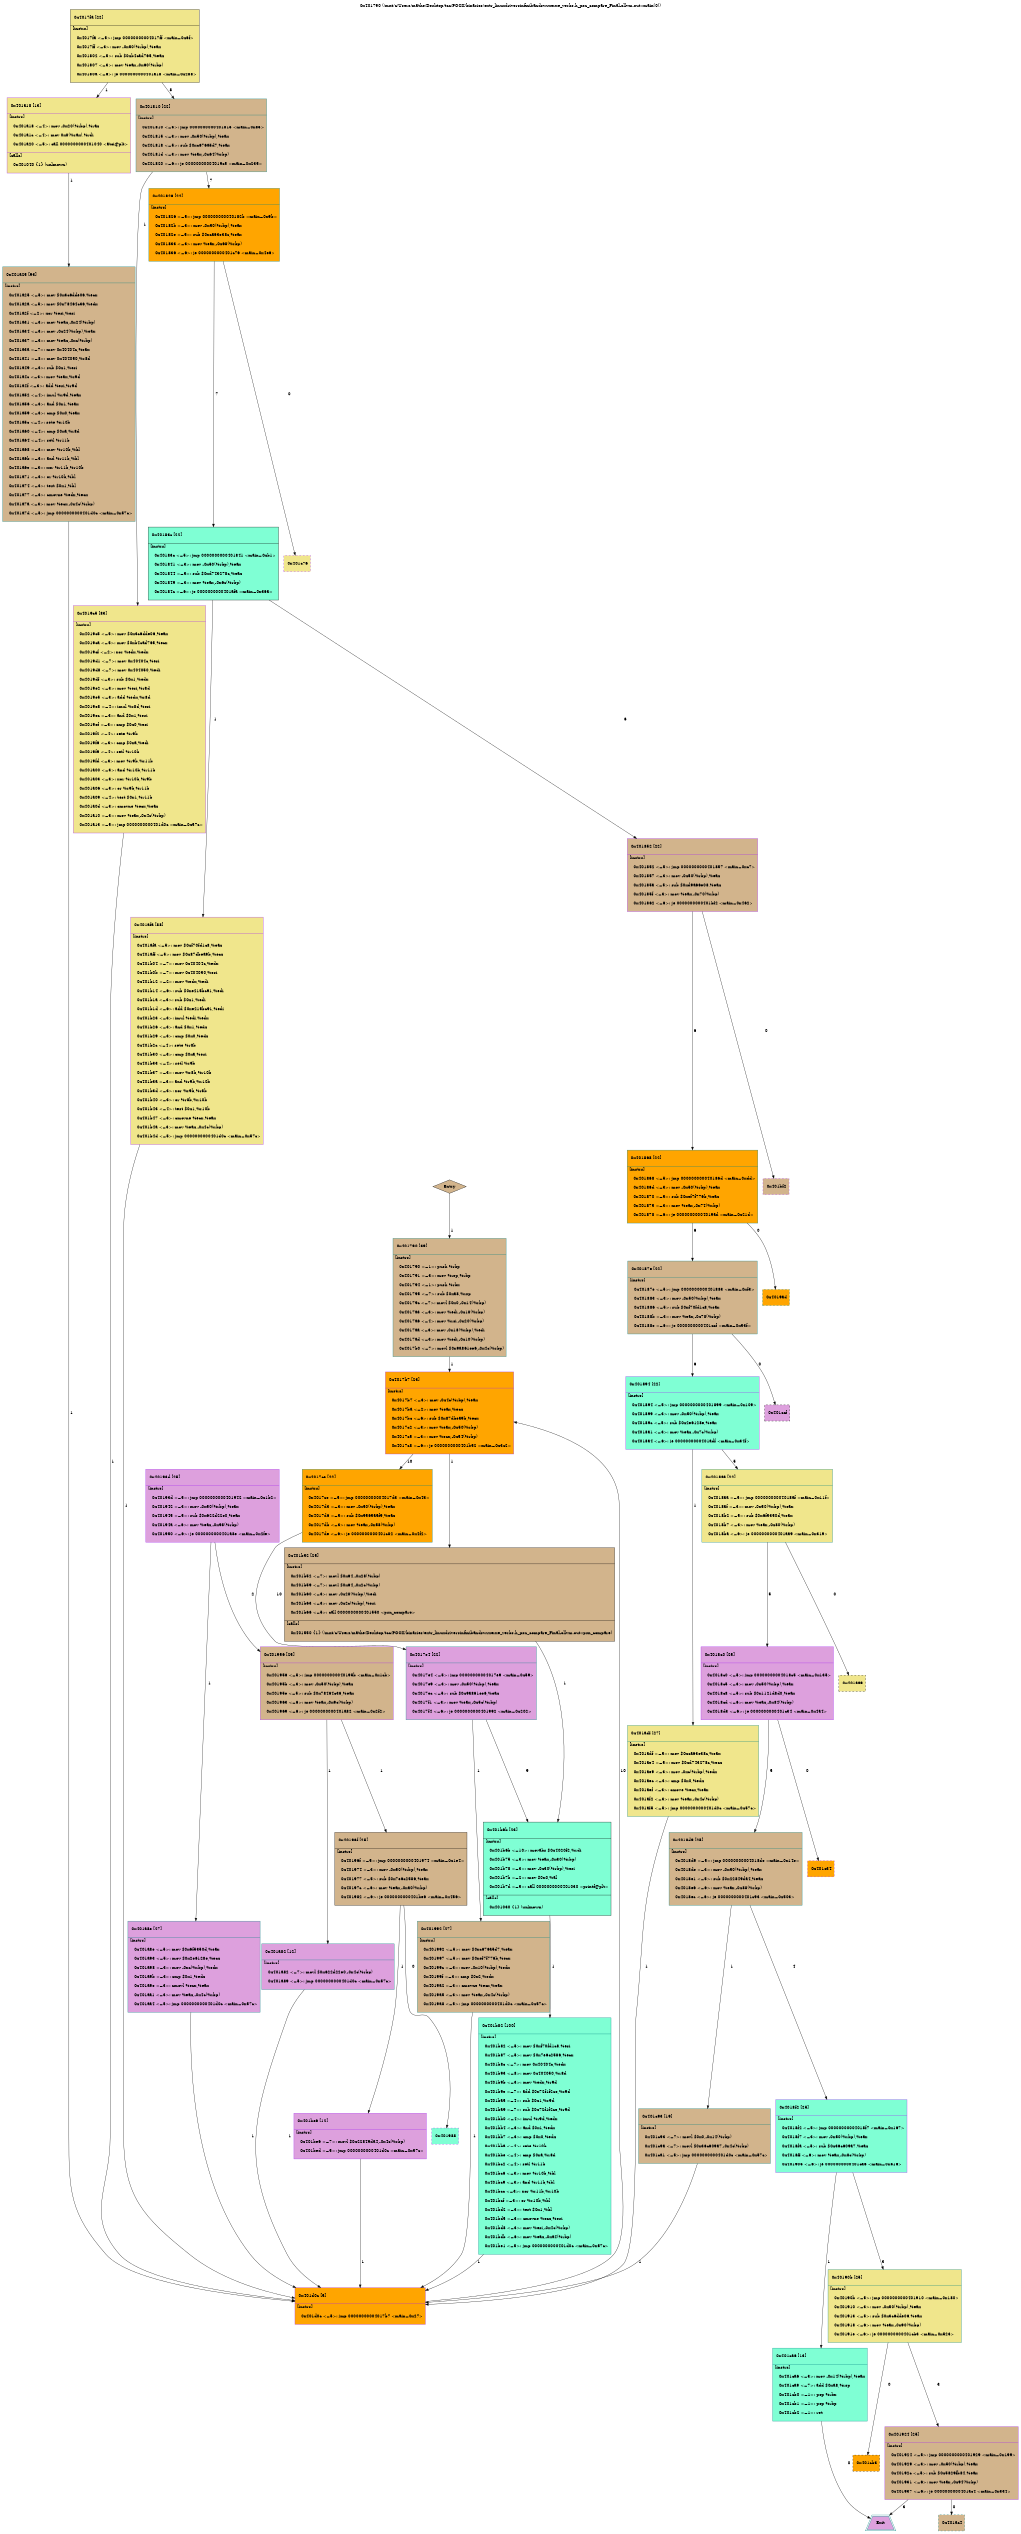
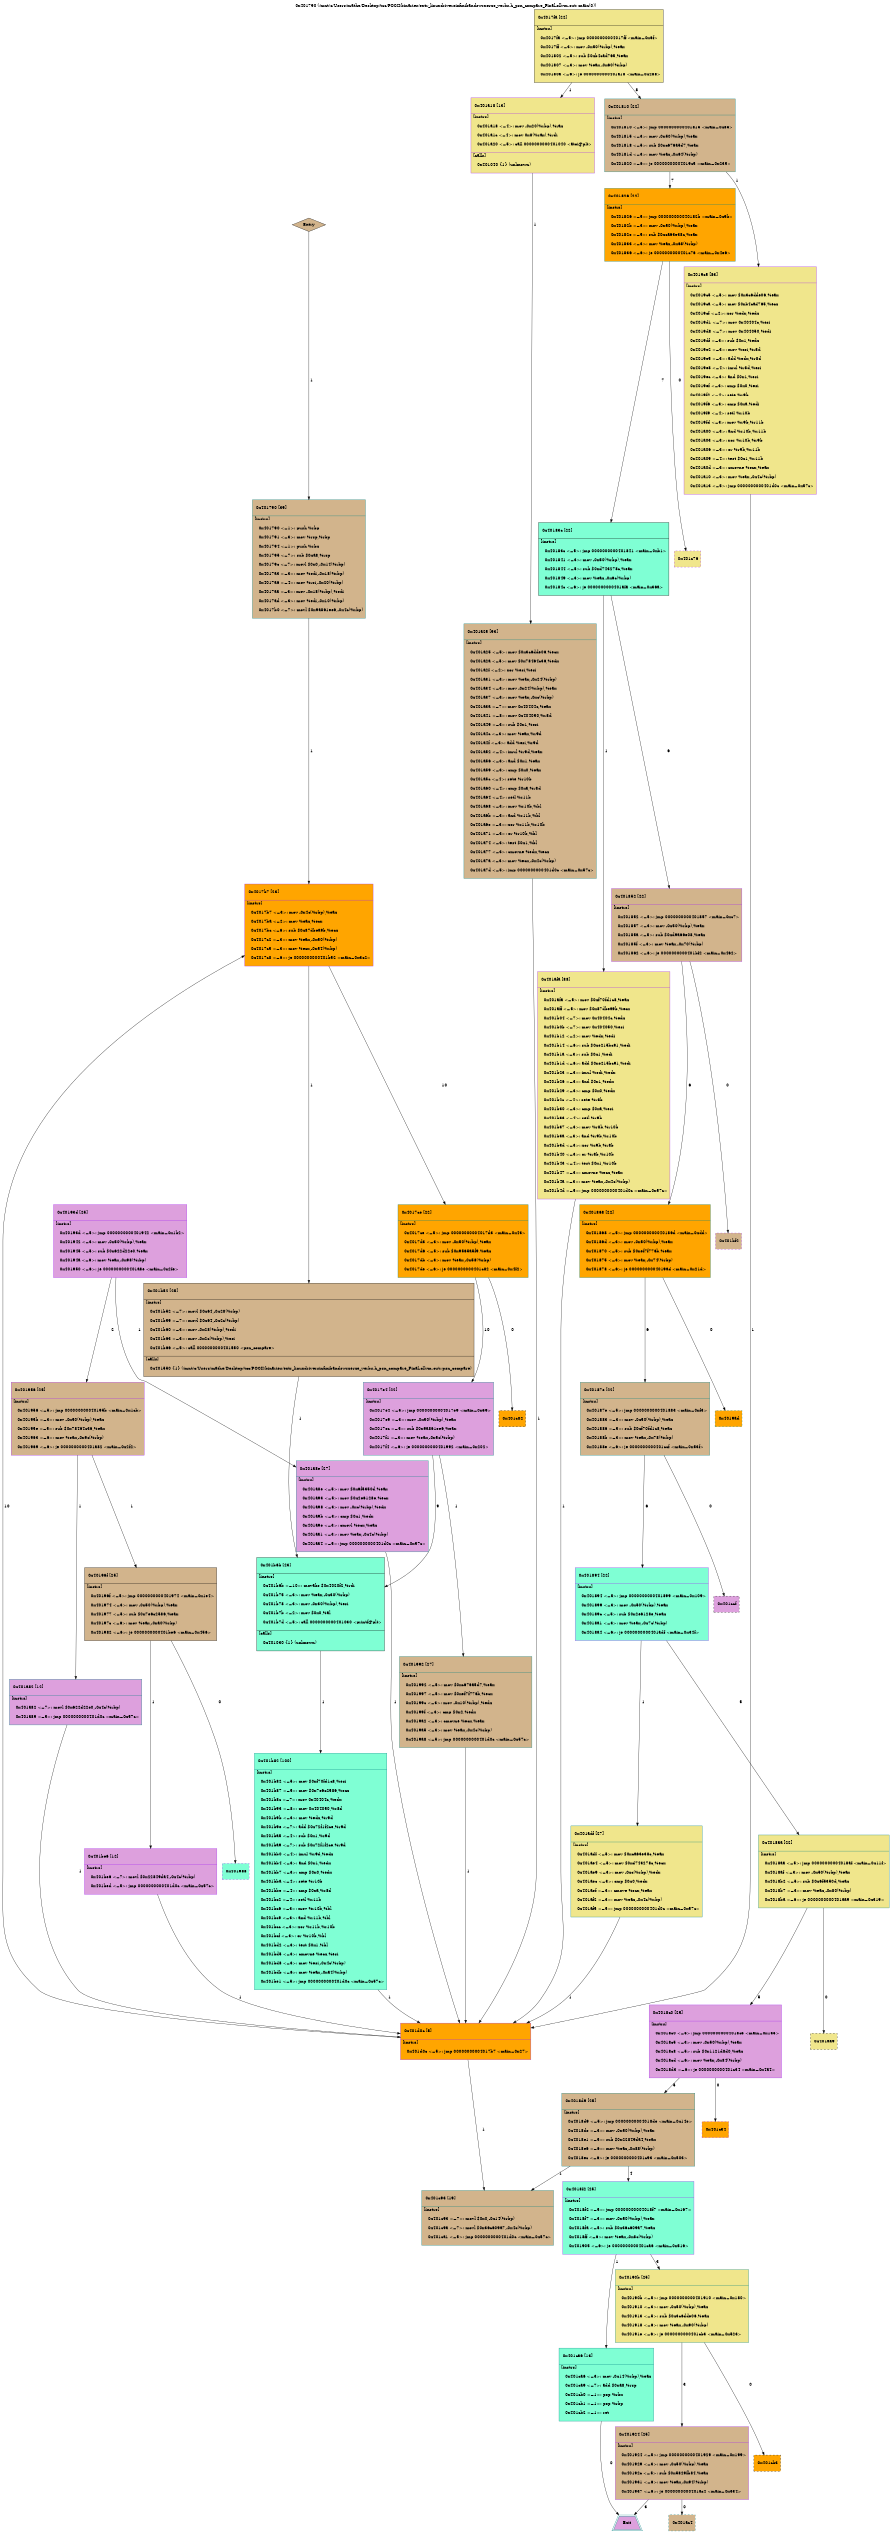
node "0x401c82": added
edge "0x401c93 [19]" -> "0x401d0c [5]": reversed
